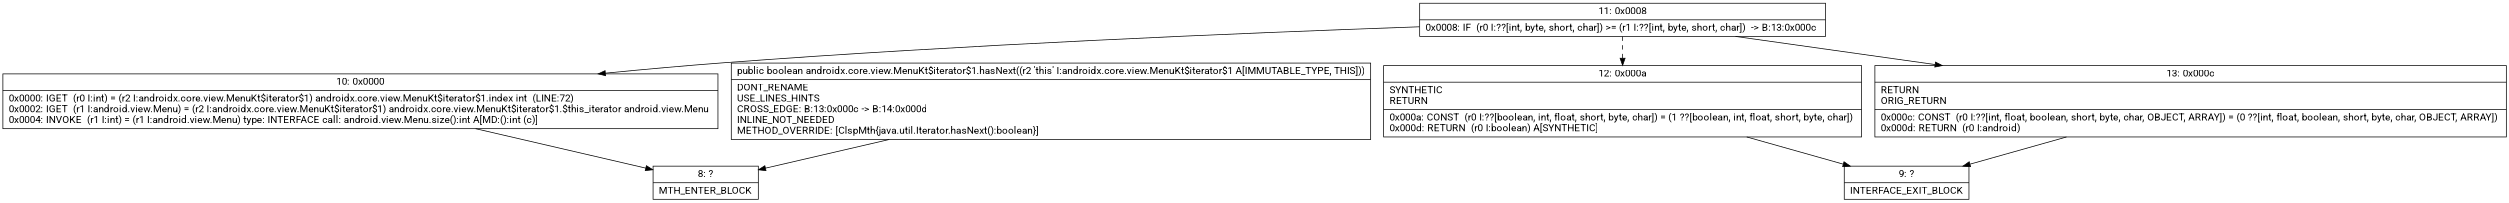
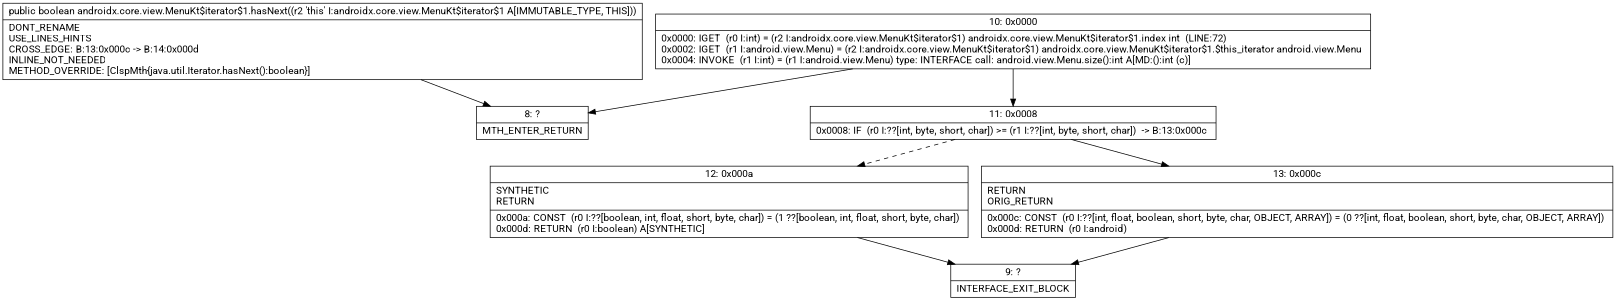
edge "11: 0x0008" -> "10: 0x0000": reversed
node "8: ?": text "MTH_ENTER_BLOCK" -> "MTH_ENTER_RETURN"
